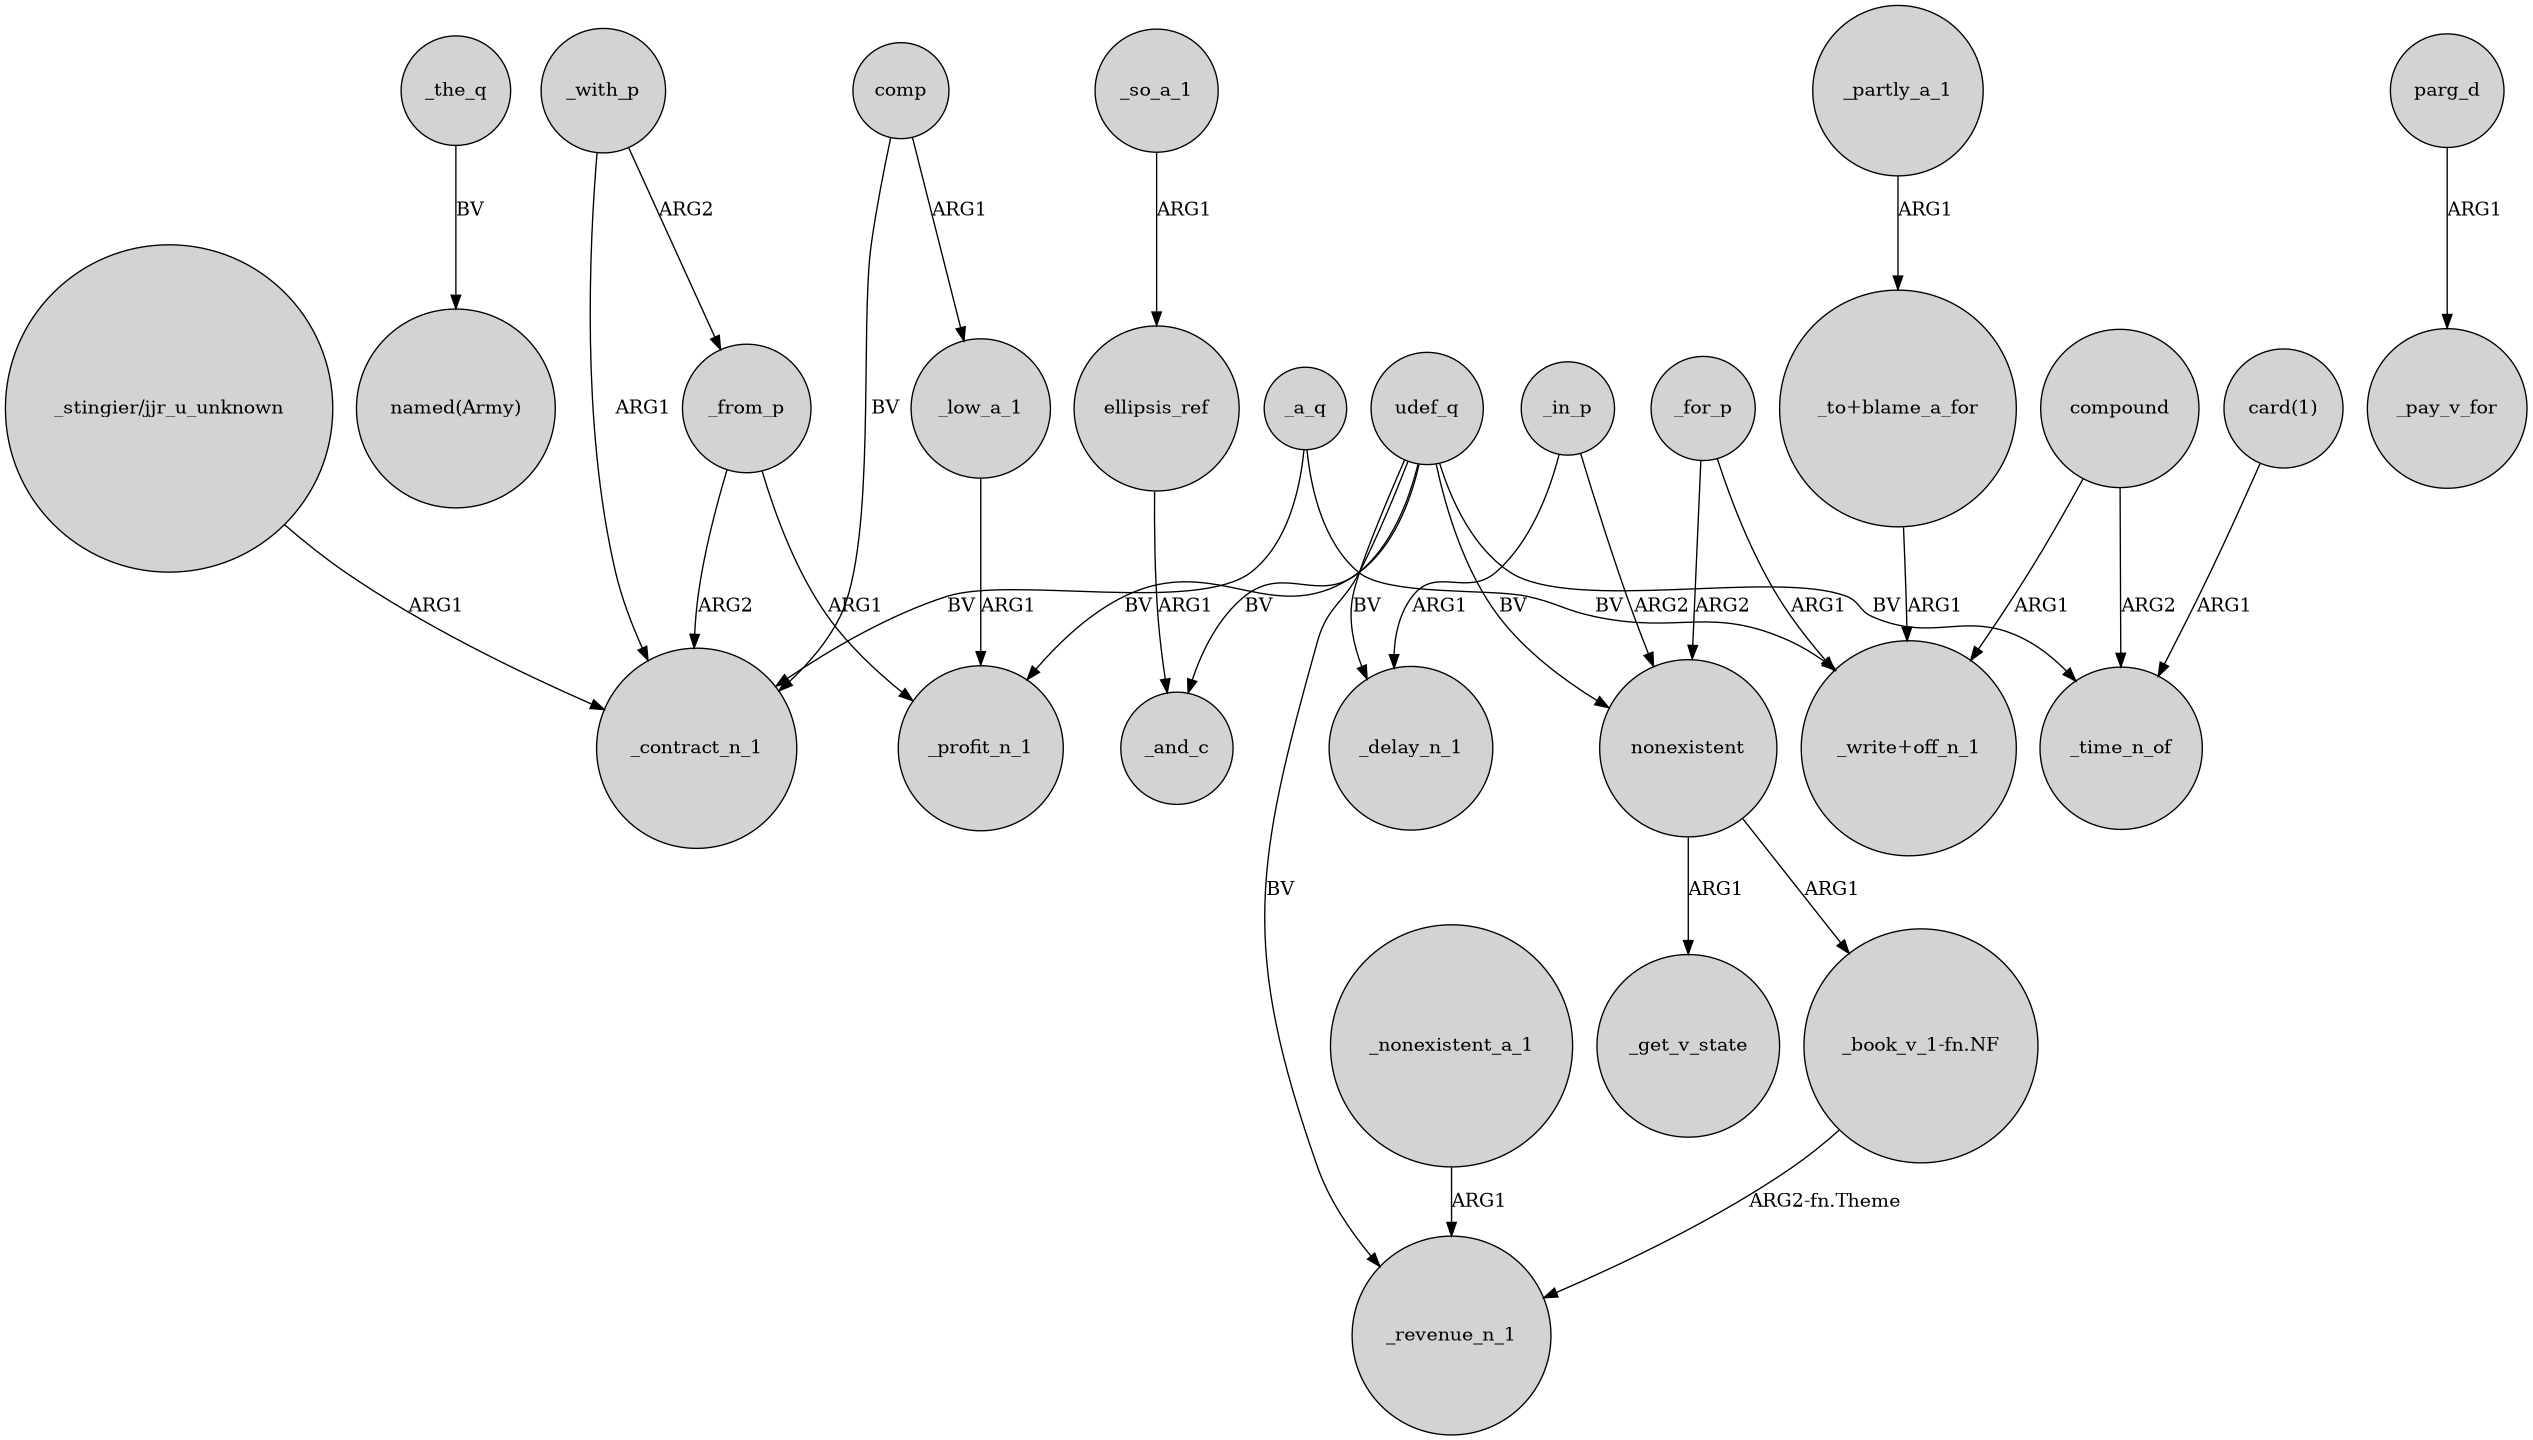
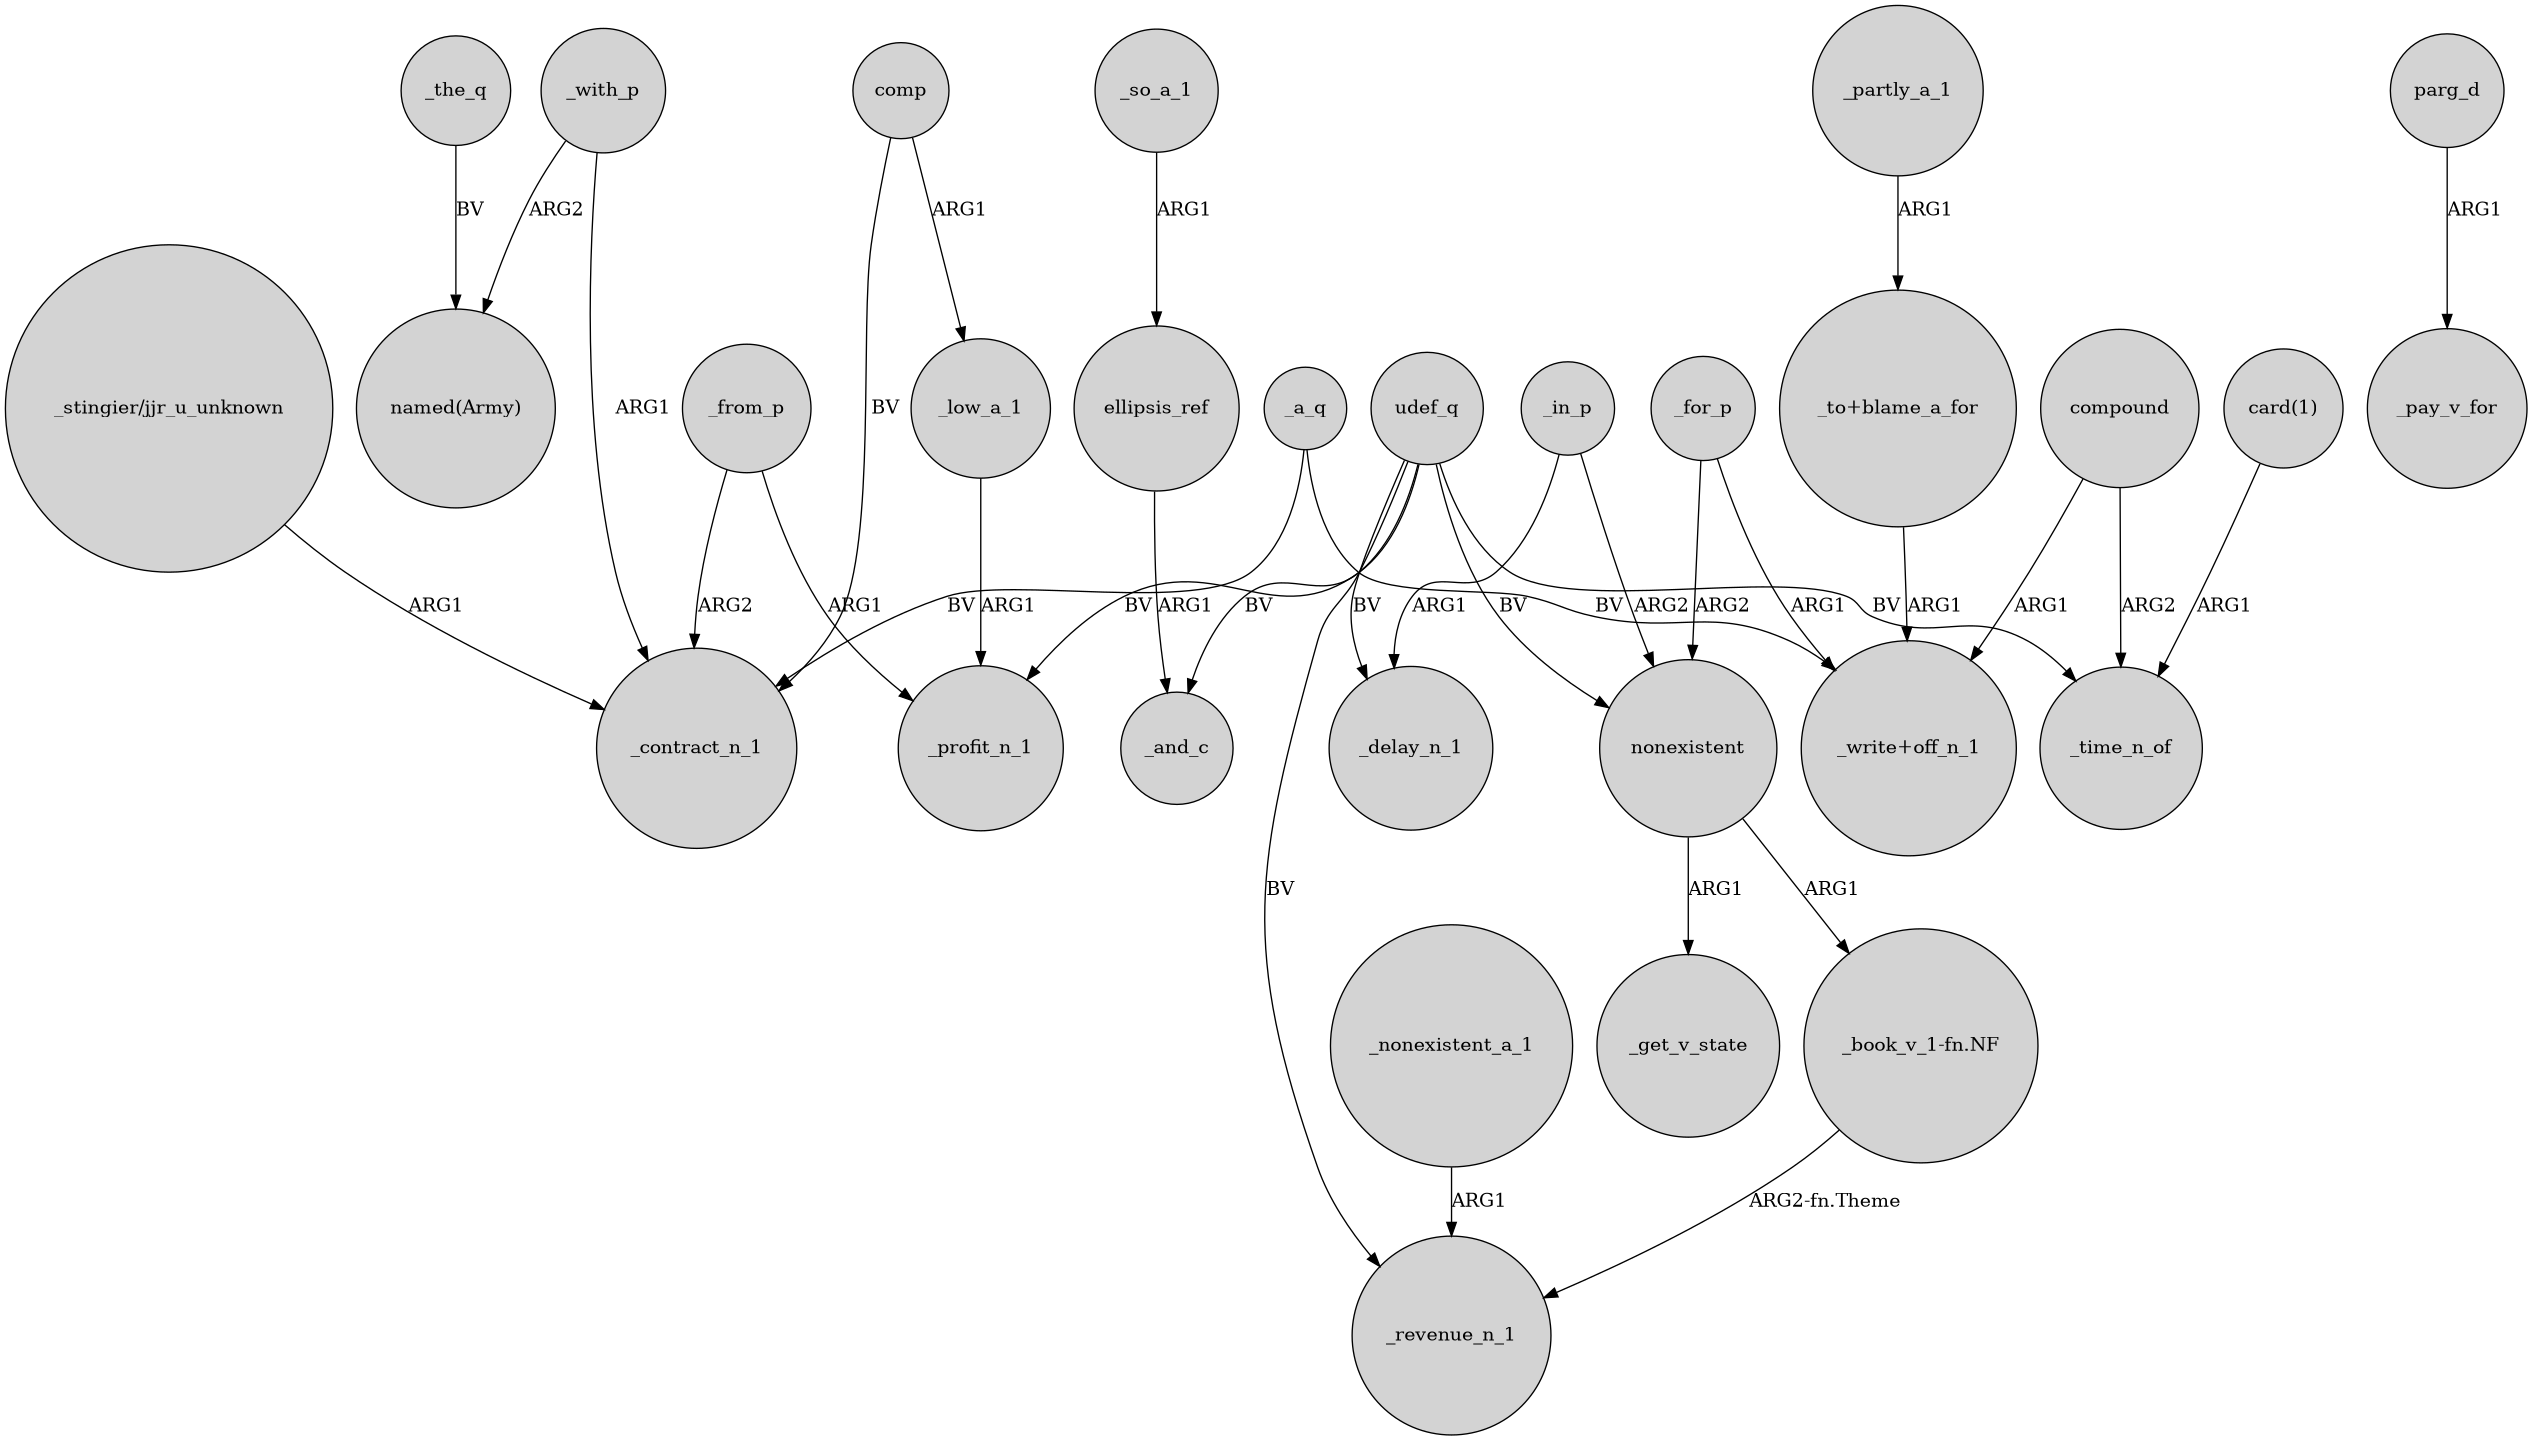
edge "_with_p" -> "_from_p": now "_with_p" -> "named(Army)"
